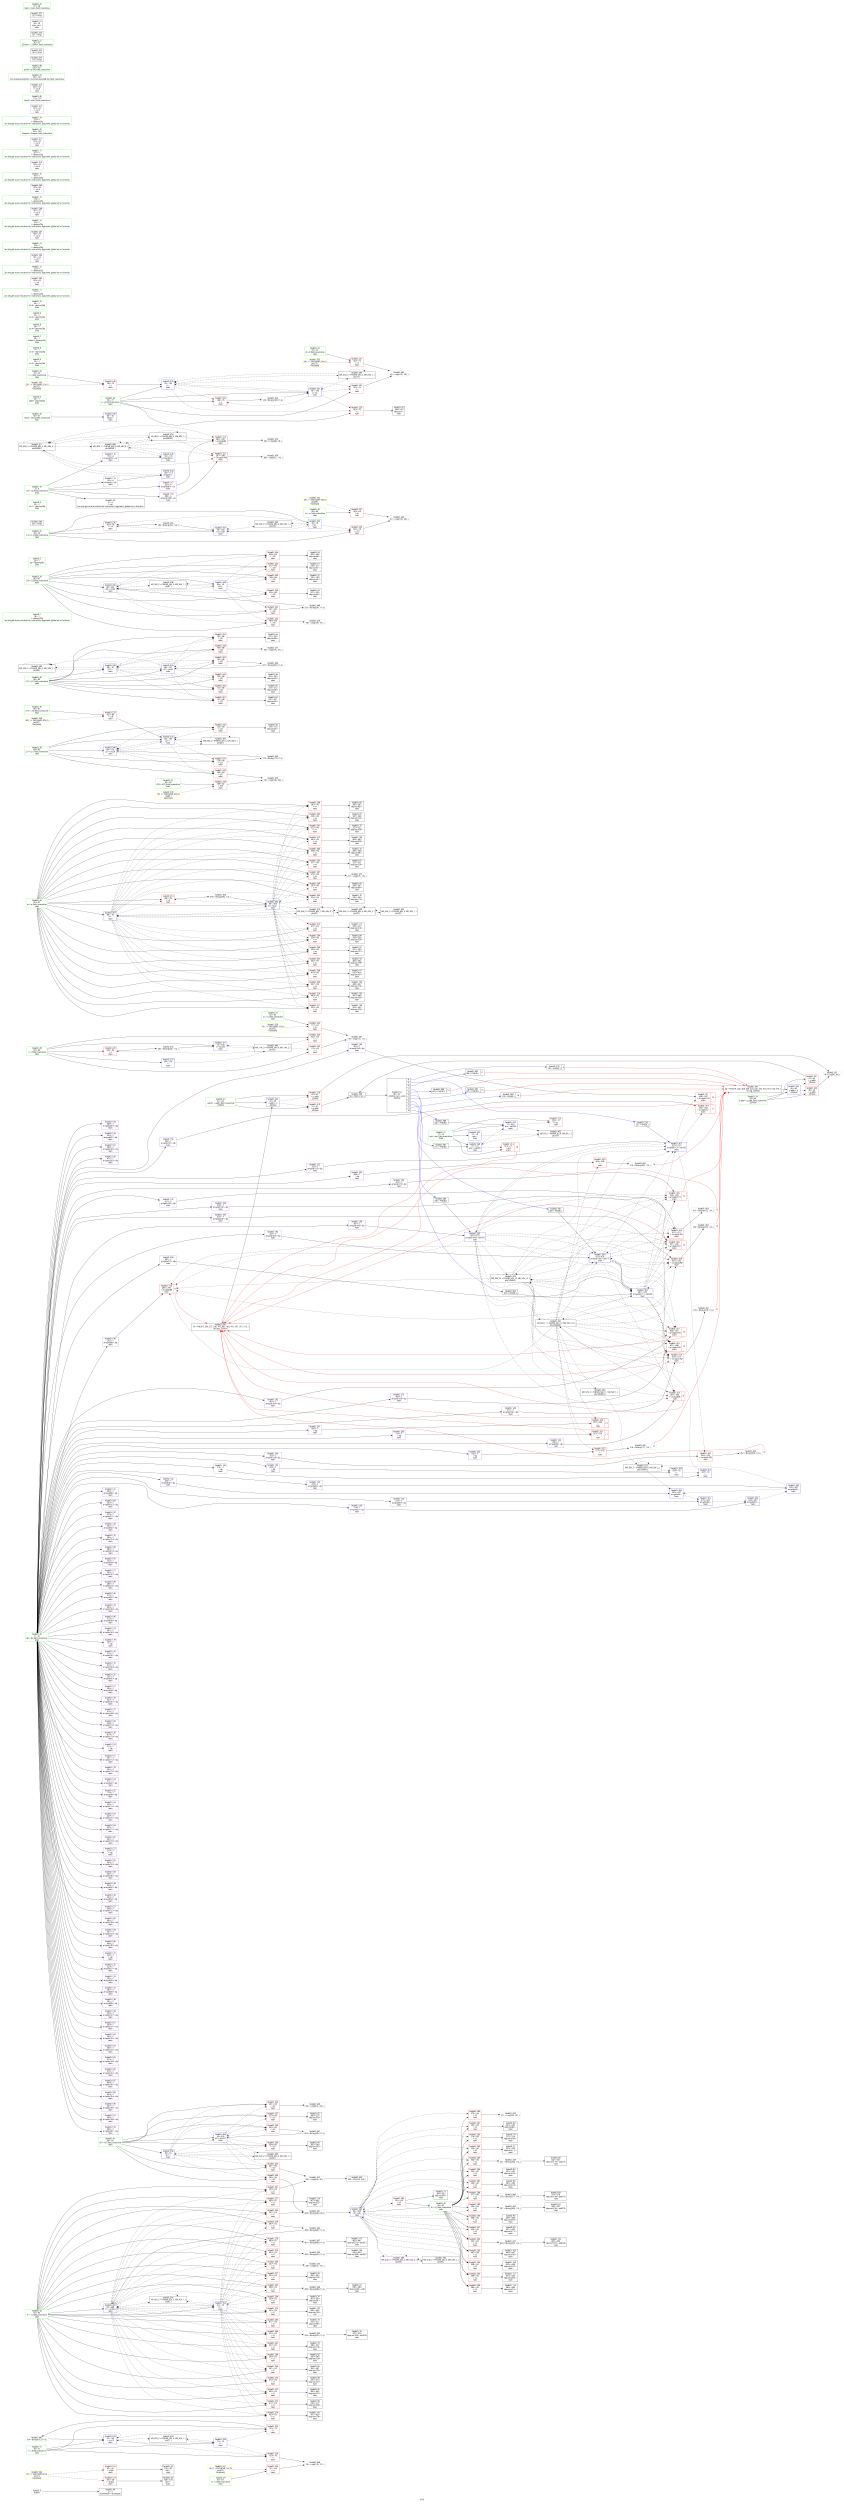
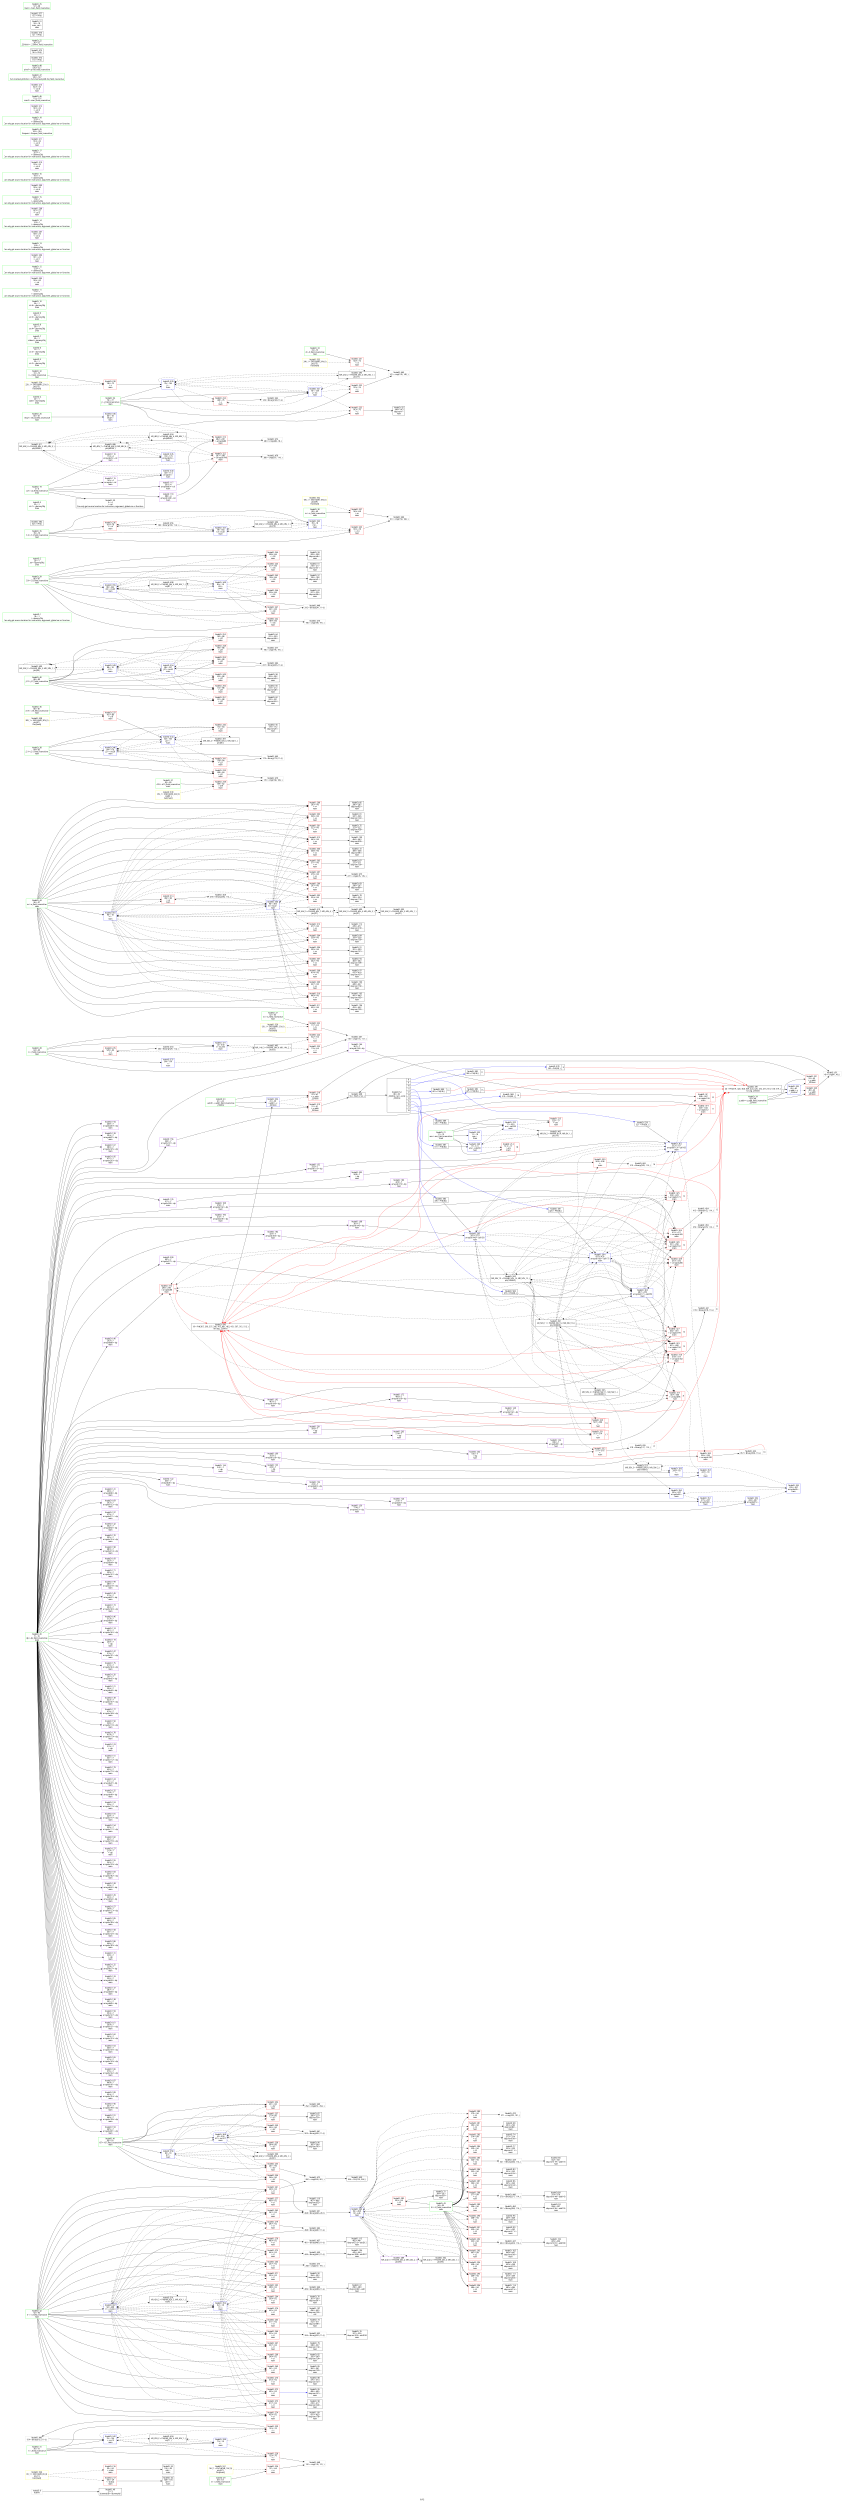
edge "NodeID: 282" -> "NodeID: 43": reversed
